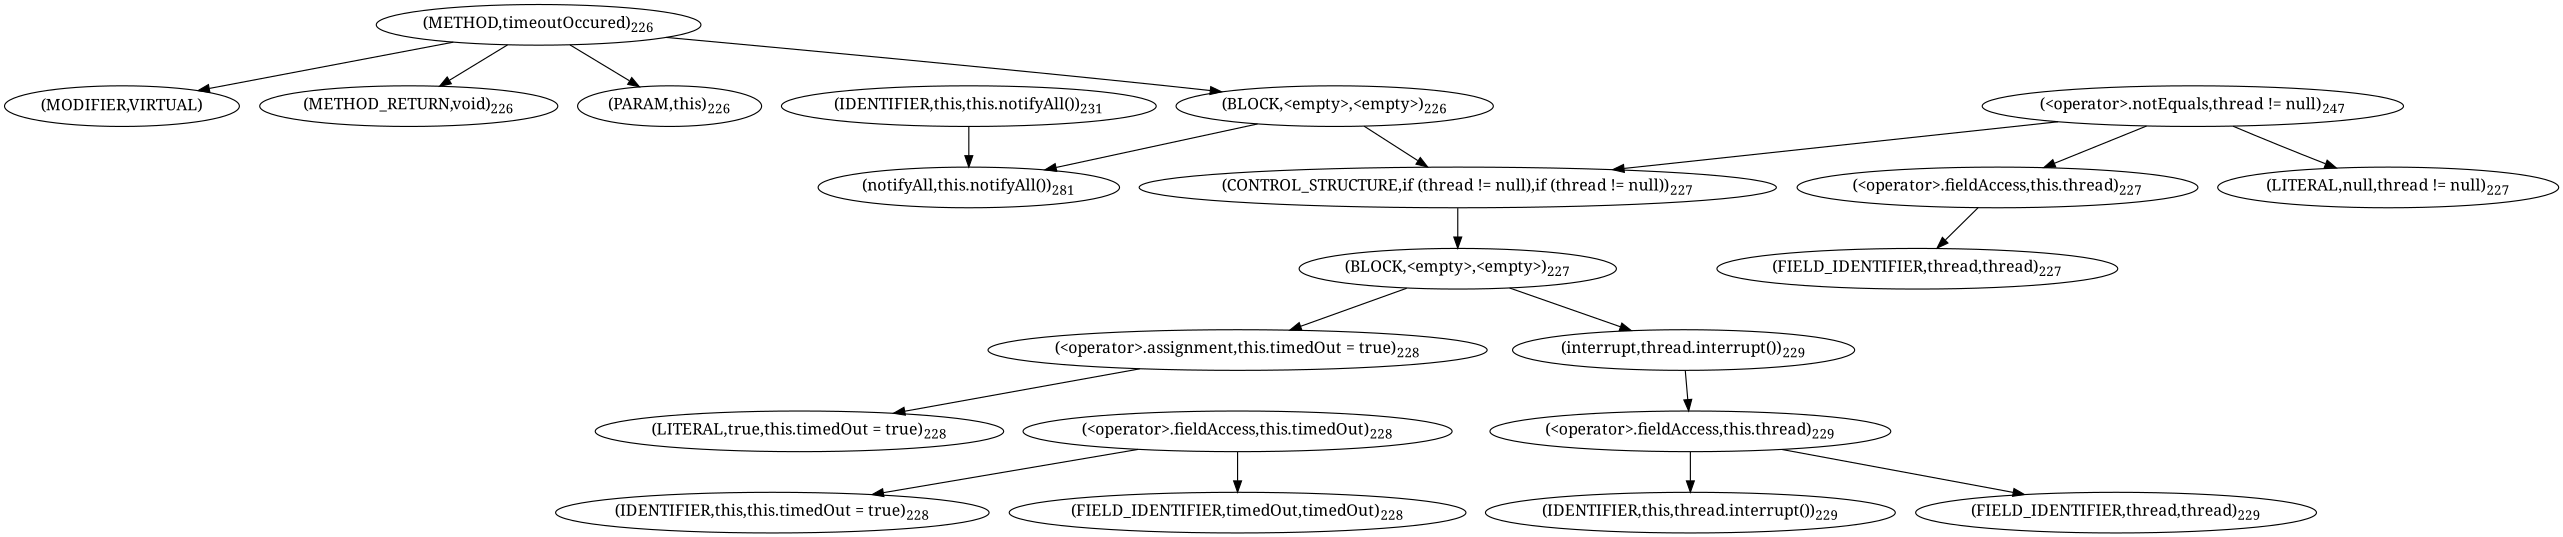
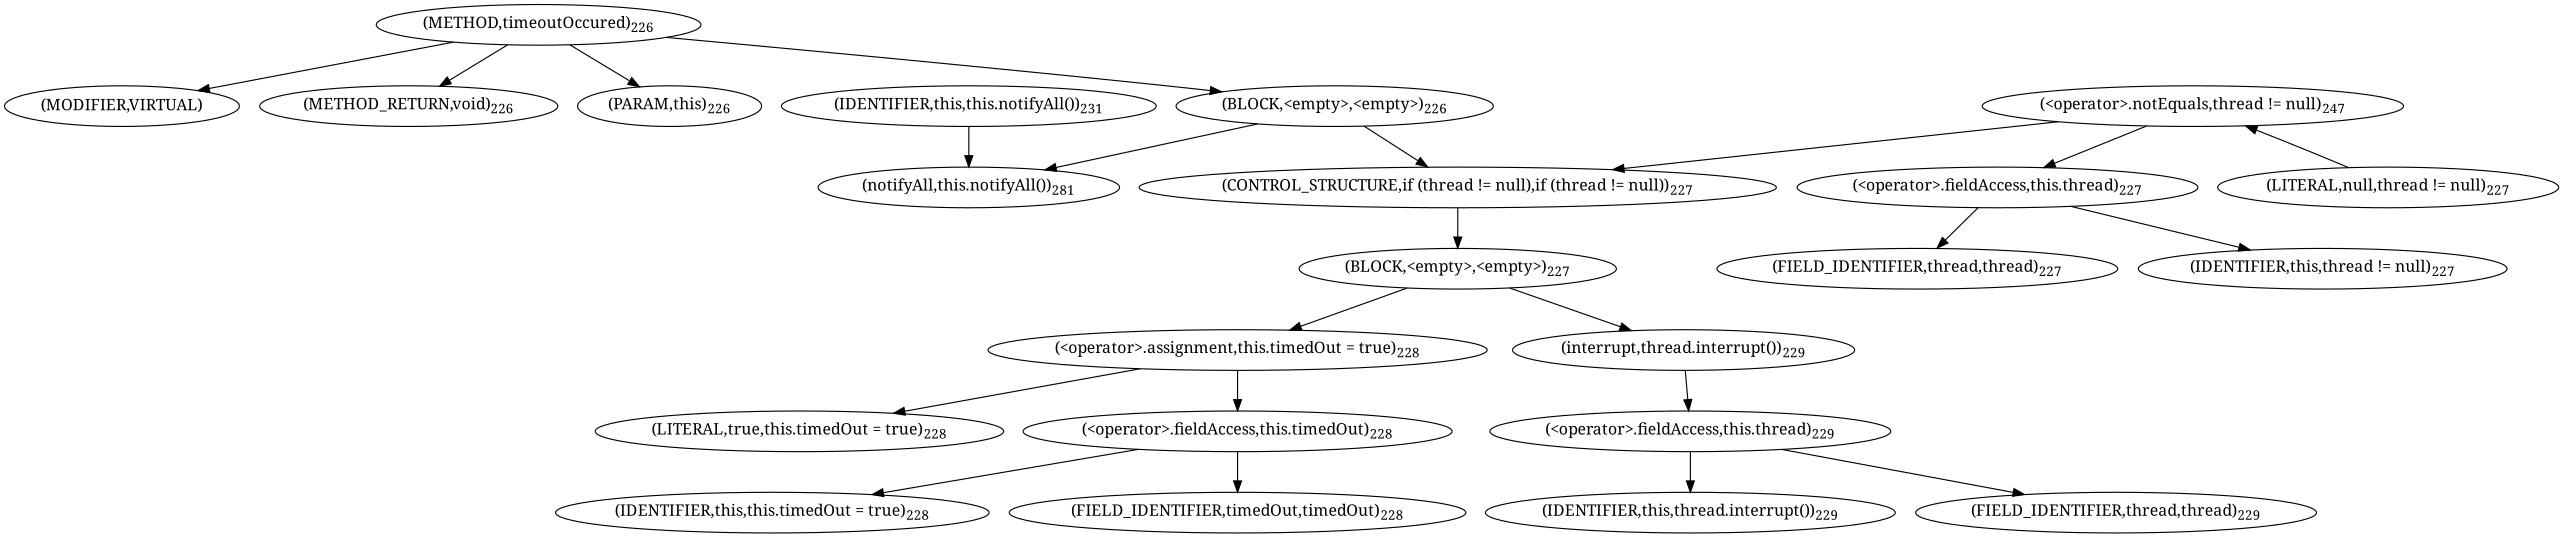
edge "(<operator>.notEquals,thread != null)" -> "(LITERAL,null,thread != null)": reversed
node "(IDENTIFIER,this,thread != null)": added
edge "(<operator>.assignment,this.timedOut = true)" -> "(<operator>.fieldAccess,this.timedOut)": added
